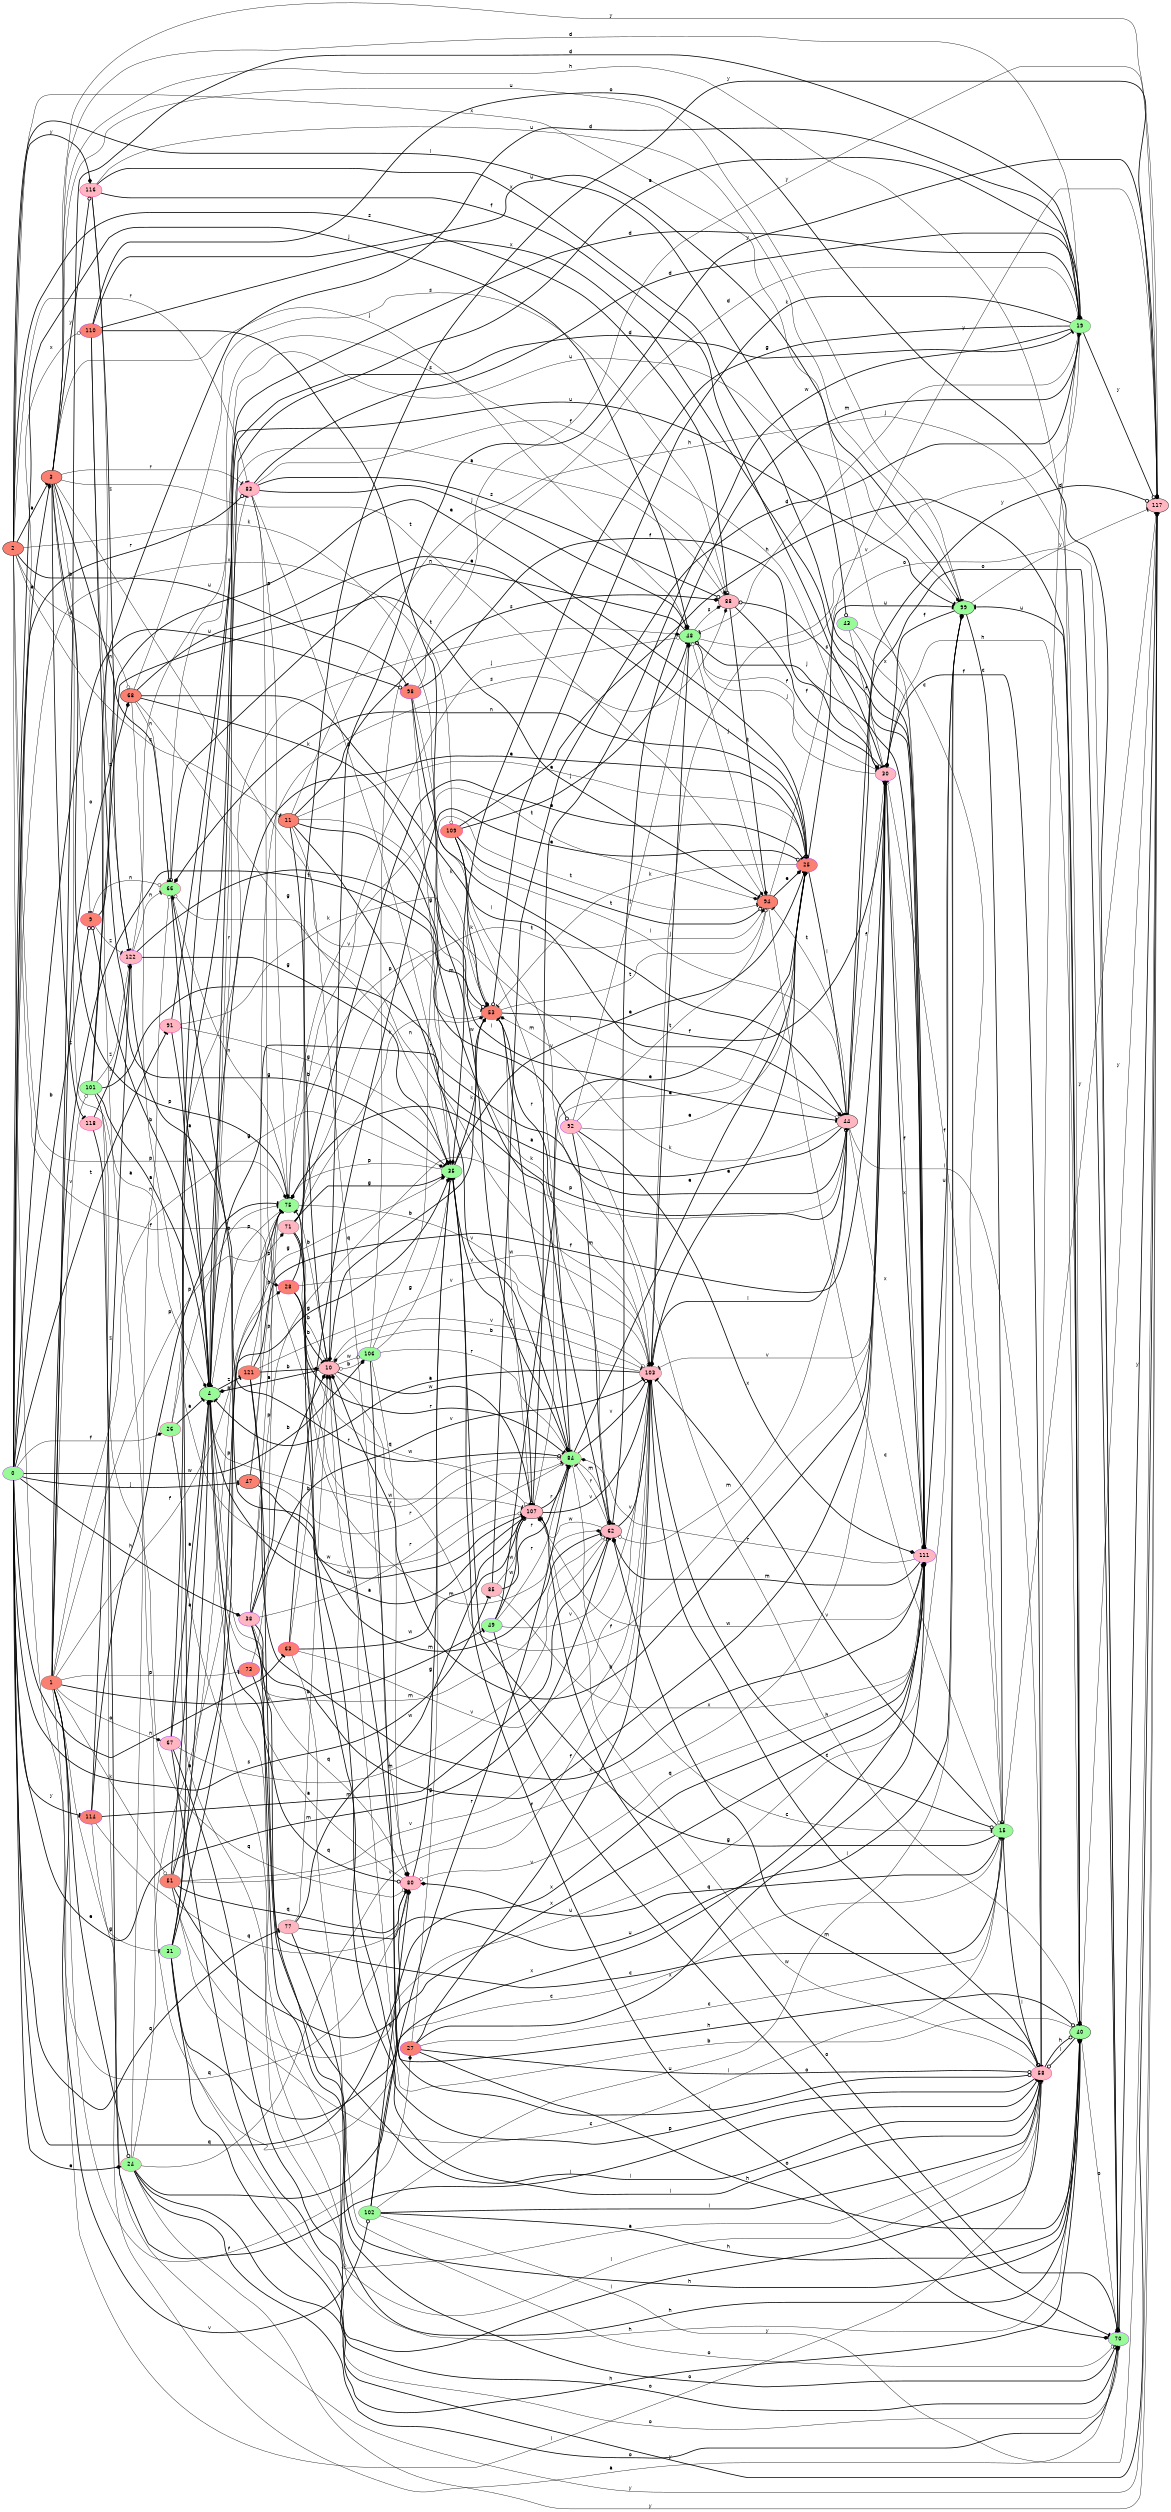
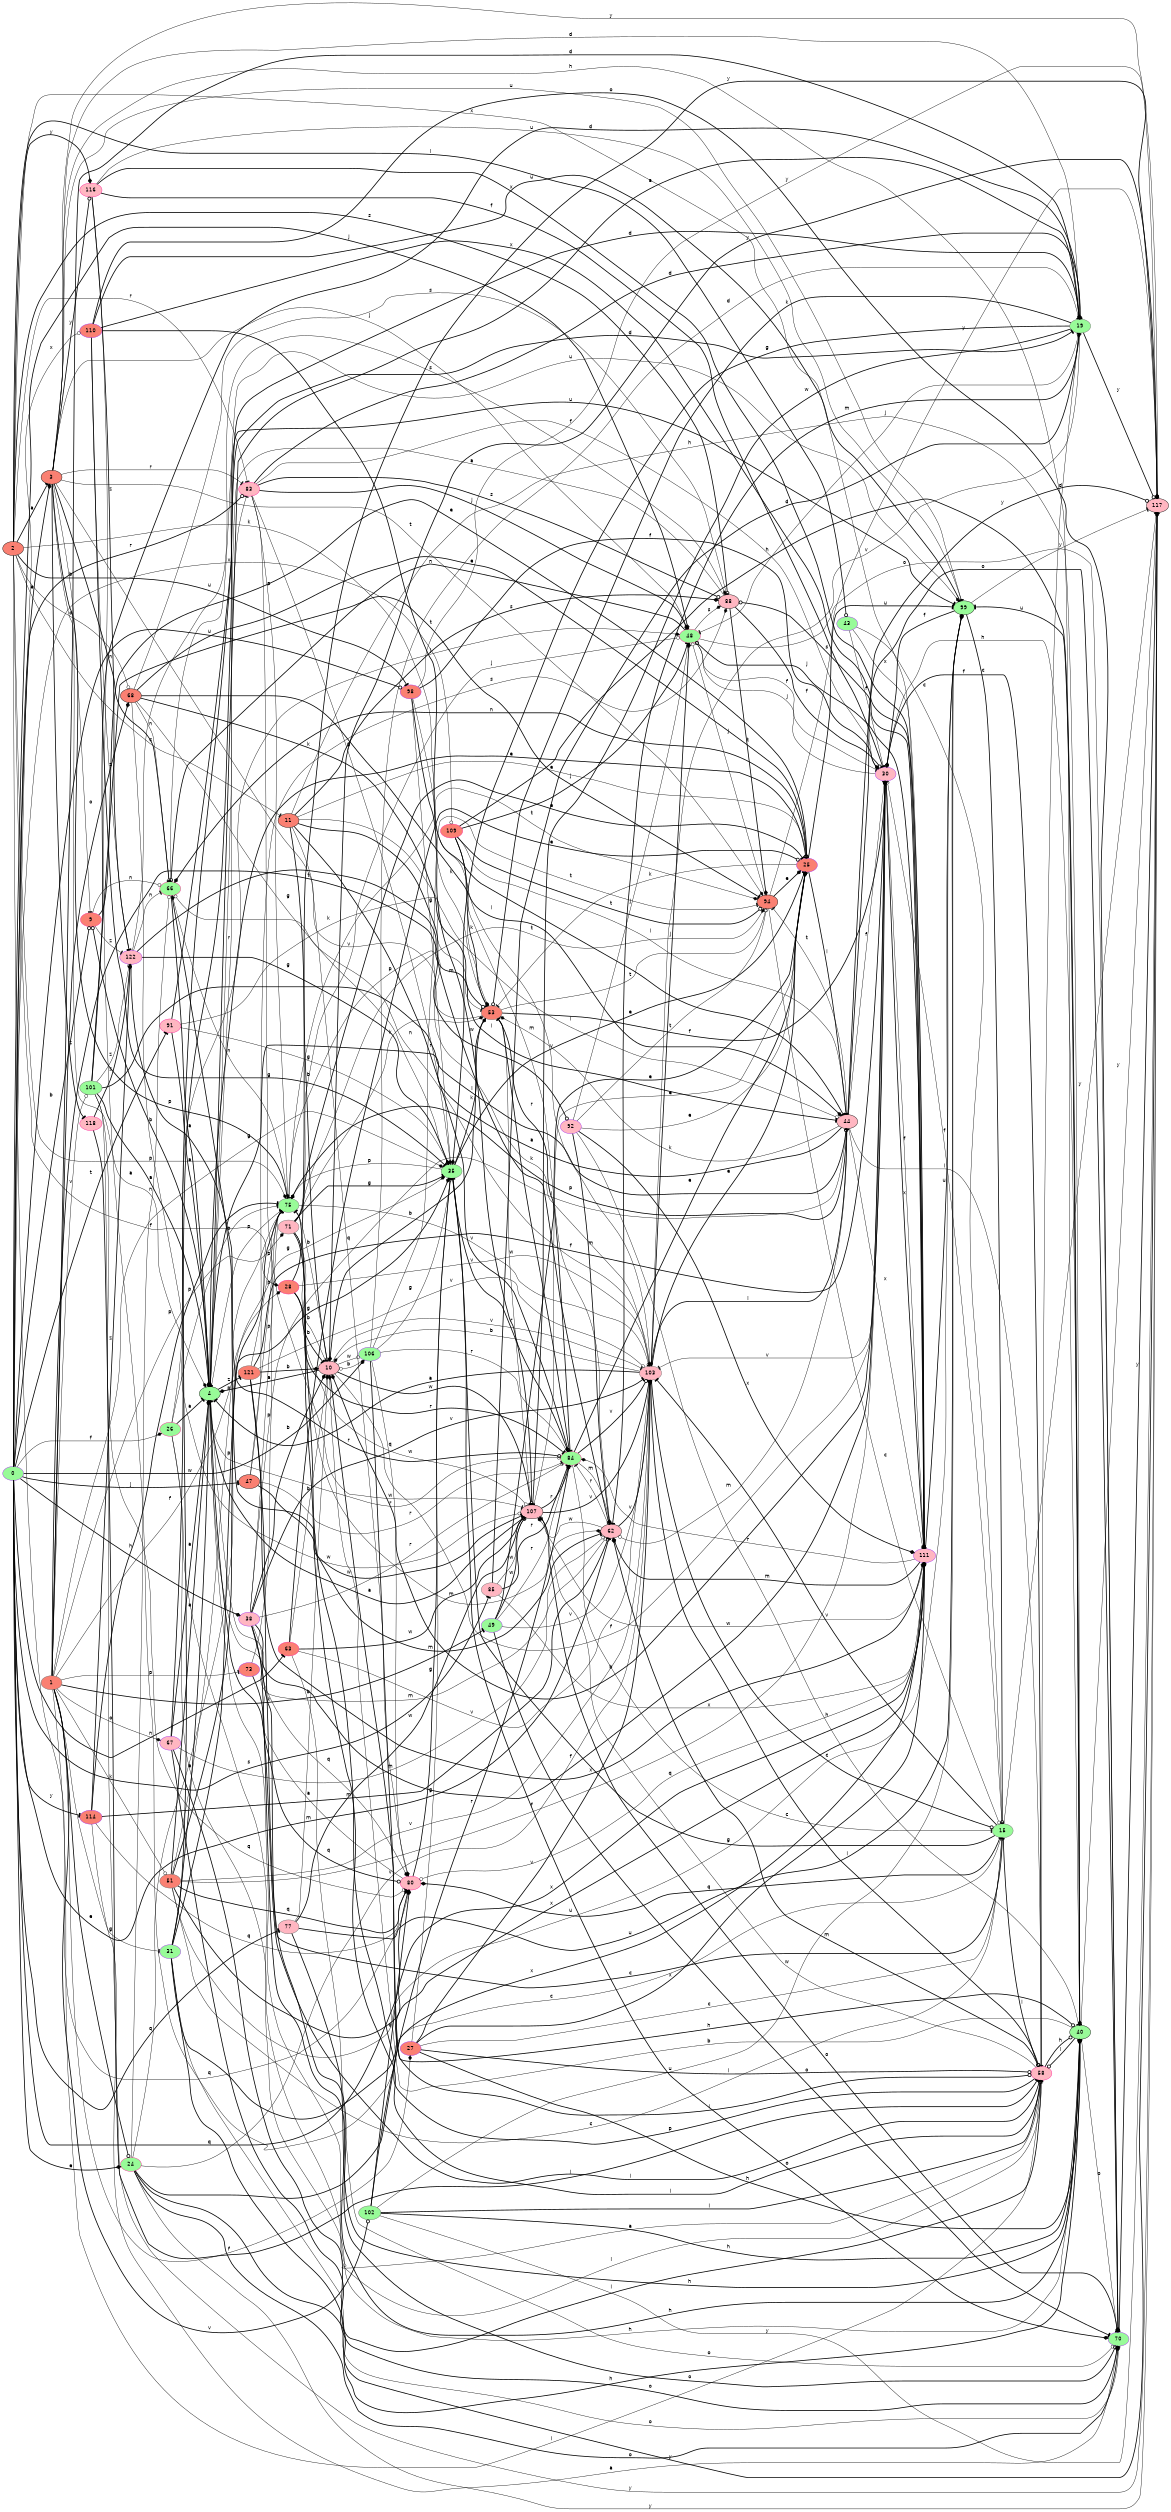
node "48": color black -> deeppink
edge "25" -> "103": reversed
